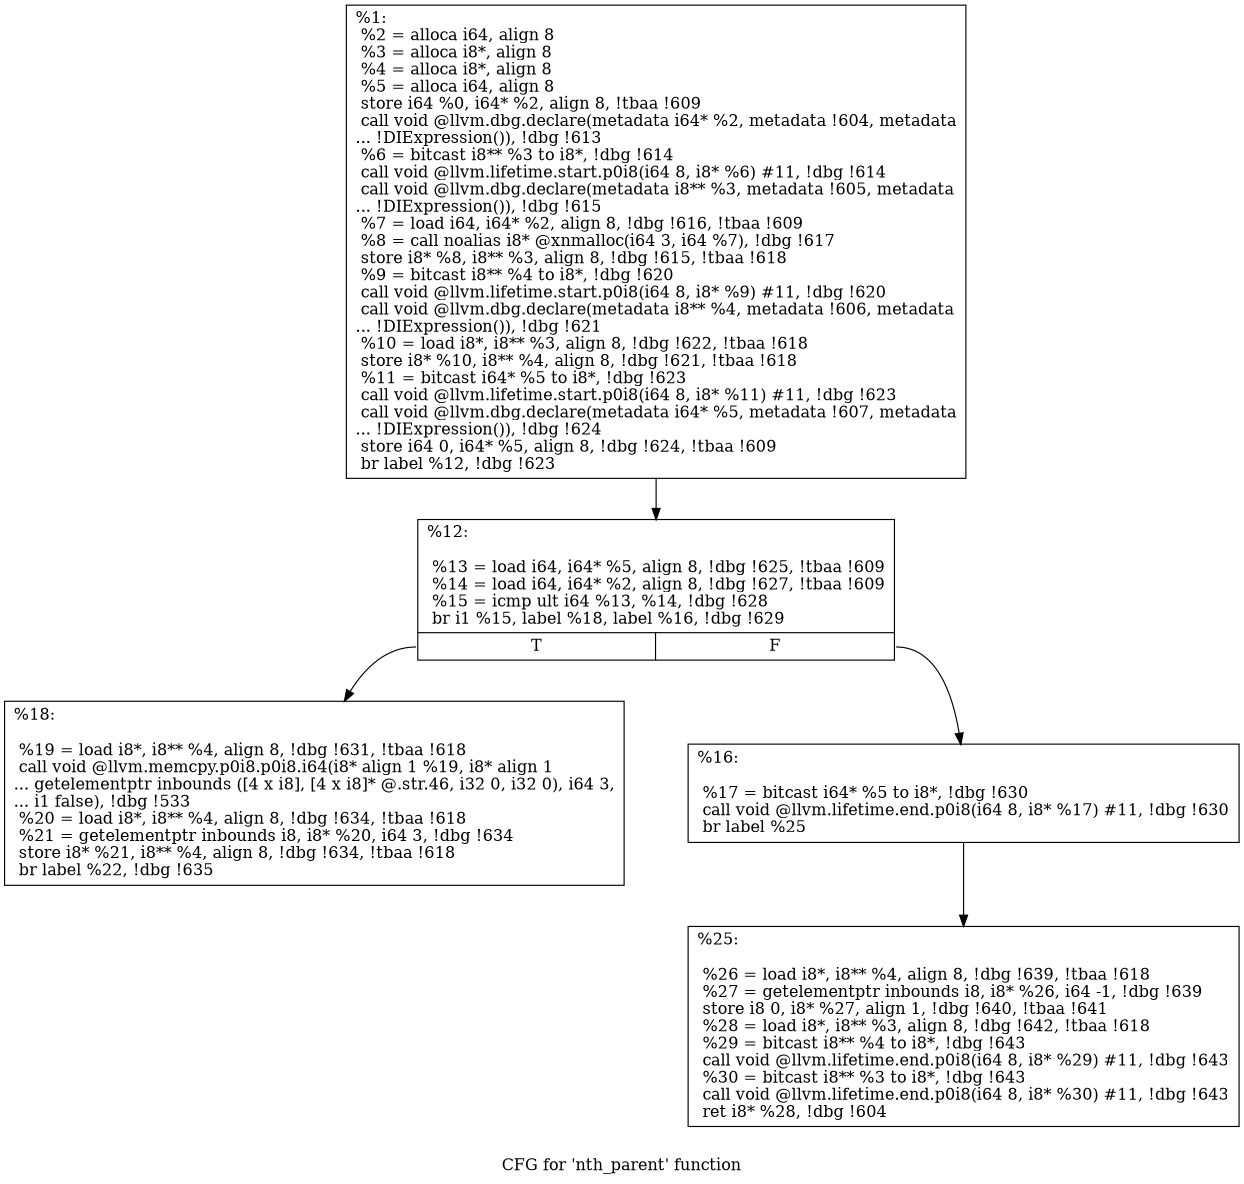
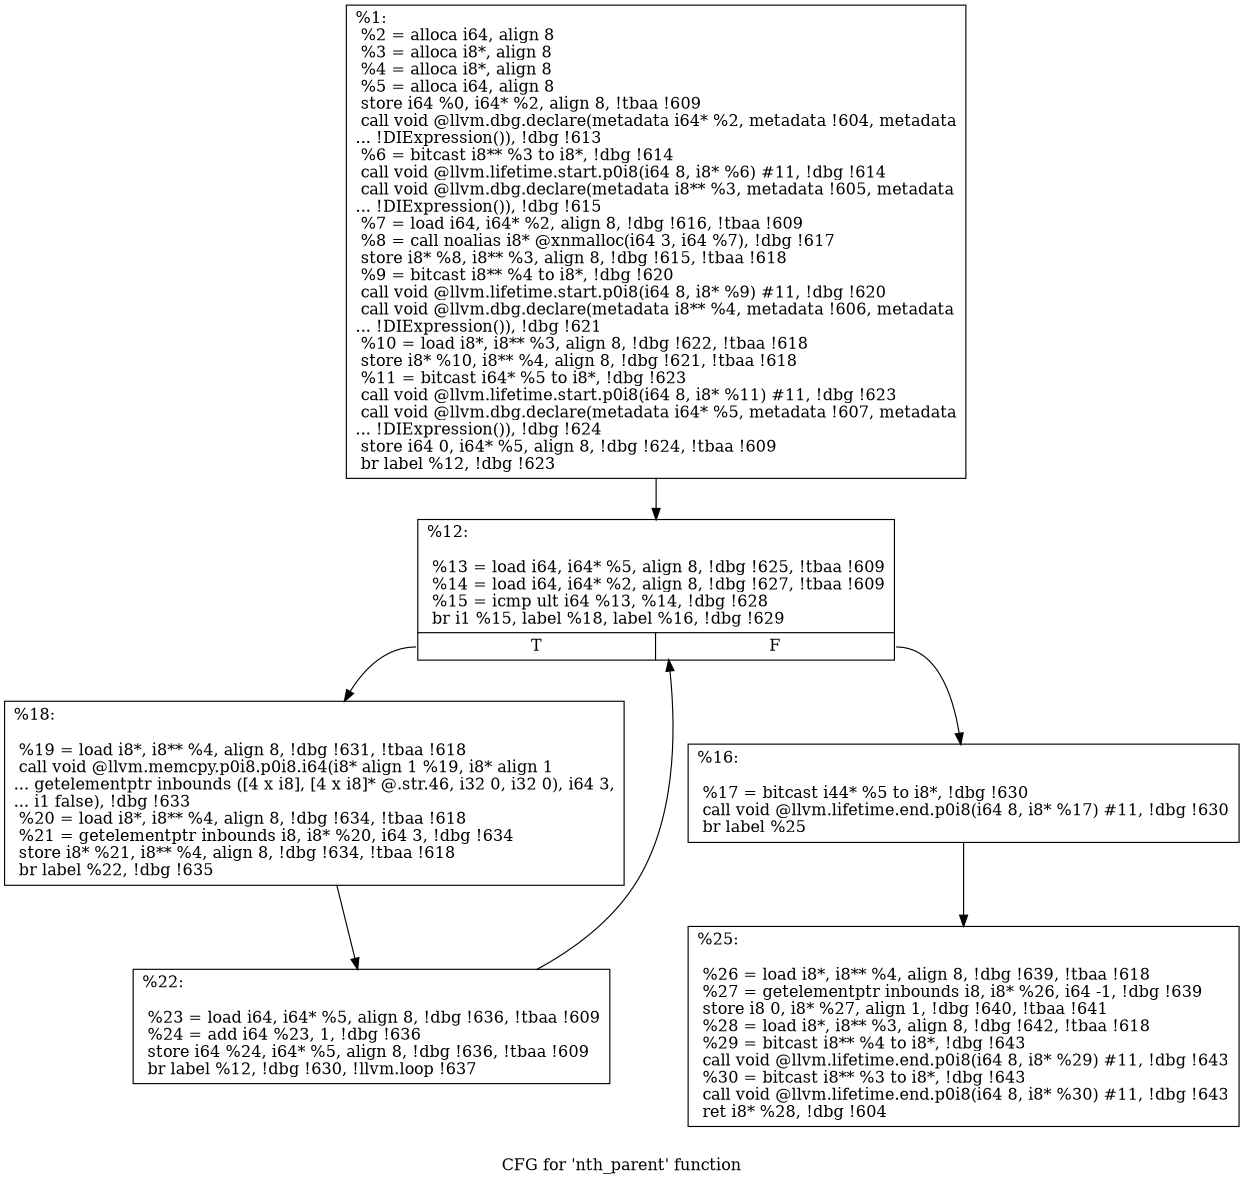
node "%16:": text "%17 = bitcast i64* %5 to i8*, !dbg !630" -> "%17 = bitcast i44* %5 to i8*, !dbg !630"
node "%18:": text "... i1 false), !dbg !533" -> "... i1 false), !dbg !633"
node "%22:": added
